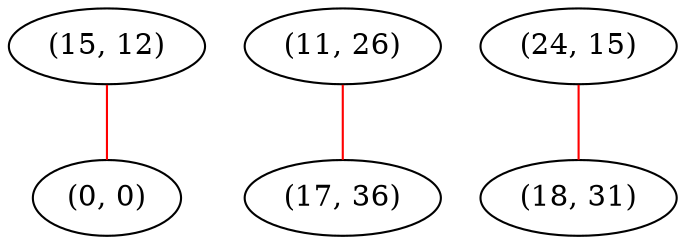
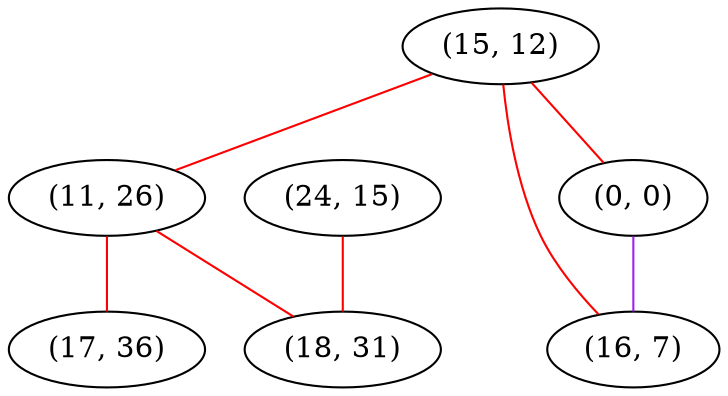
edge "(15, 12)" -- "(11, 26)": added
edge "(11, 26)" -- "(18, 31)": added
node "(16, 7)": added
